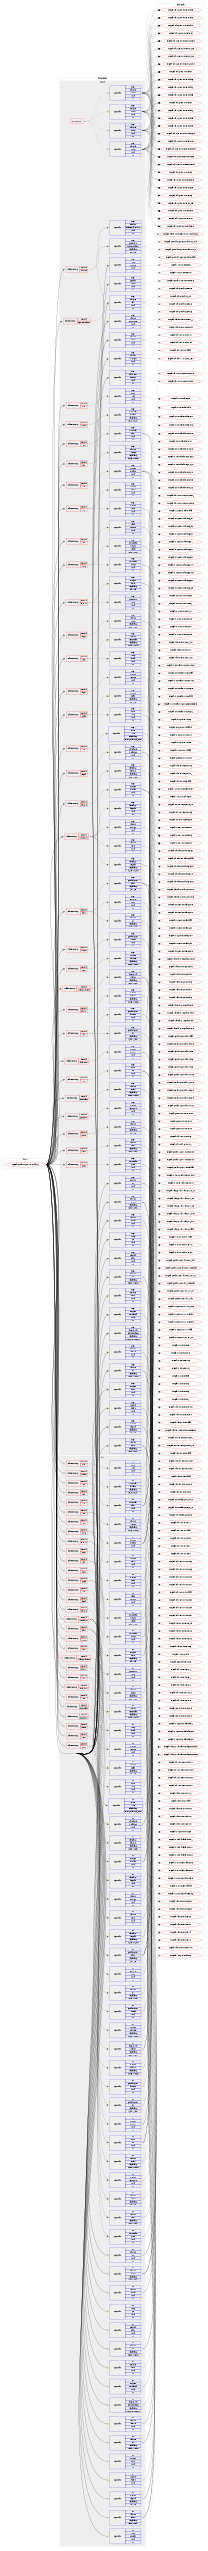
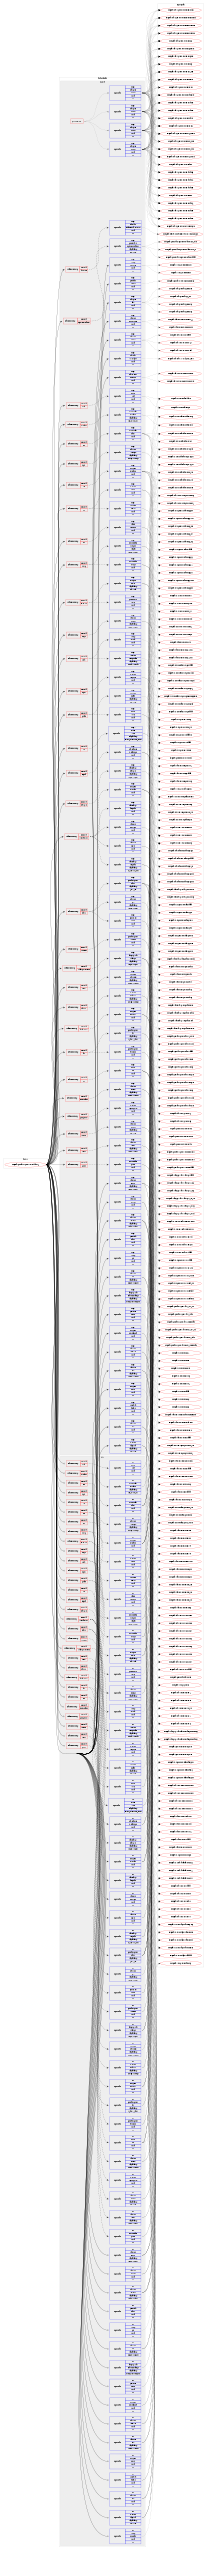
node "portage://dev-lang/proto-3.13.0_rc1_p3": label "portage://dev-lang/proto-3.13.0_rc1_p3" -> "portage://dev-lang/python-3.13.0_rc1_p3"
node "portage://dev-fuse/yajl-2.1.0-r4": label "portage://dev-fuse/yajl-2.1.0-r4" -> "portage://dev-libs/yajl-2.1.0-r4"
node "portage://sys-apps/util-linux-2.39.4-r1": added
